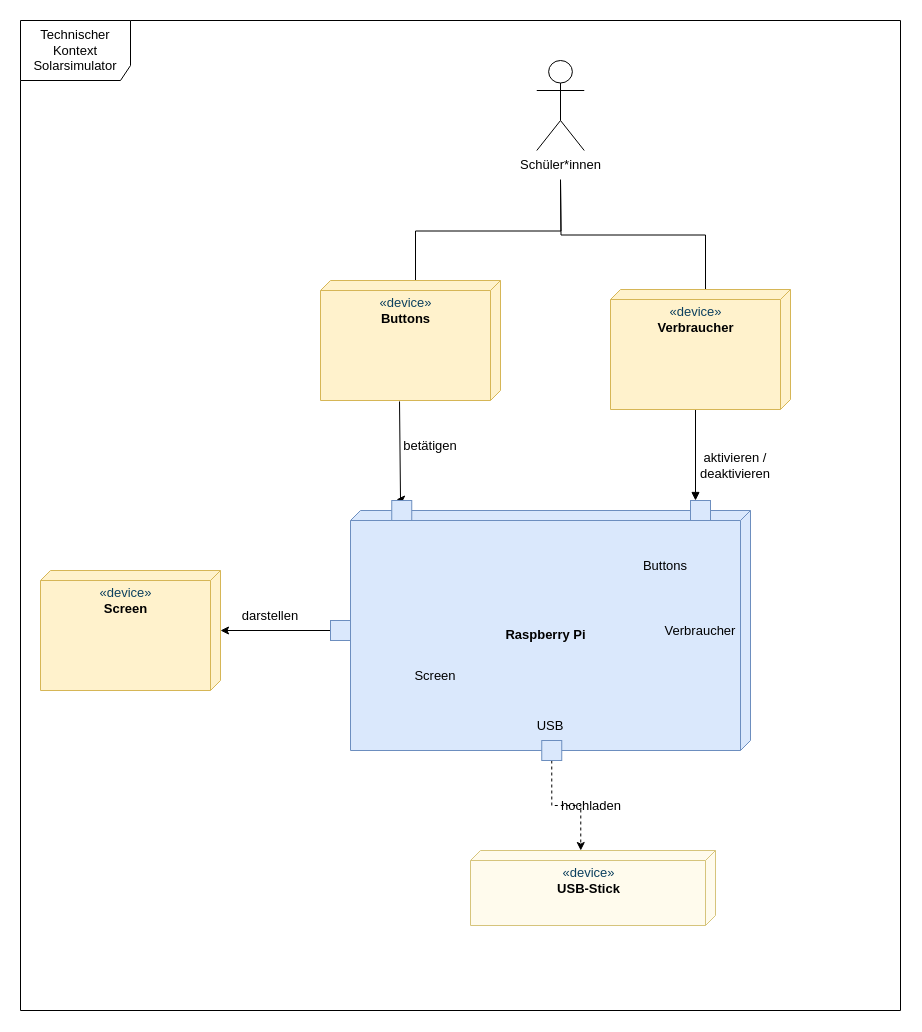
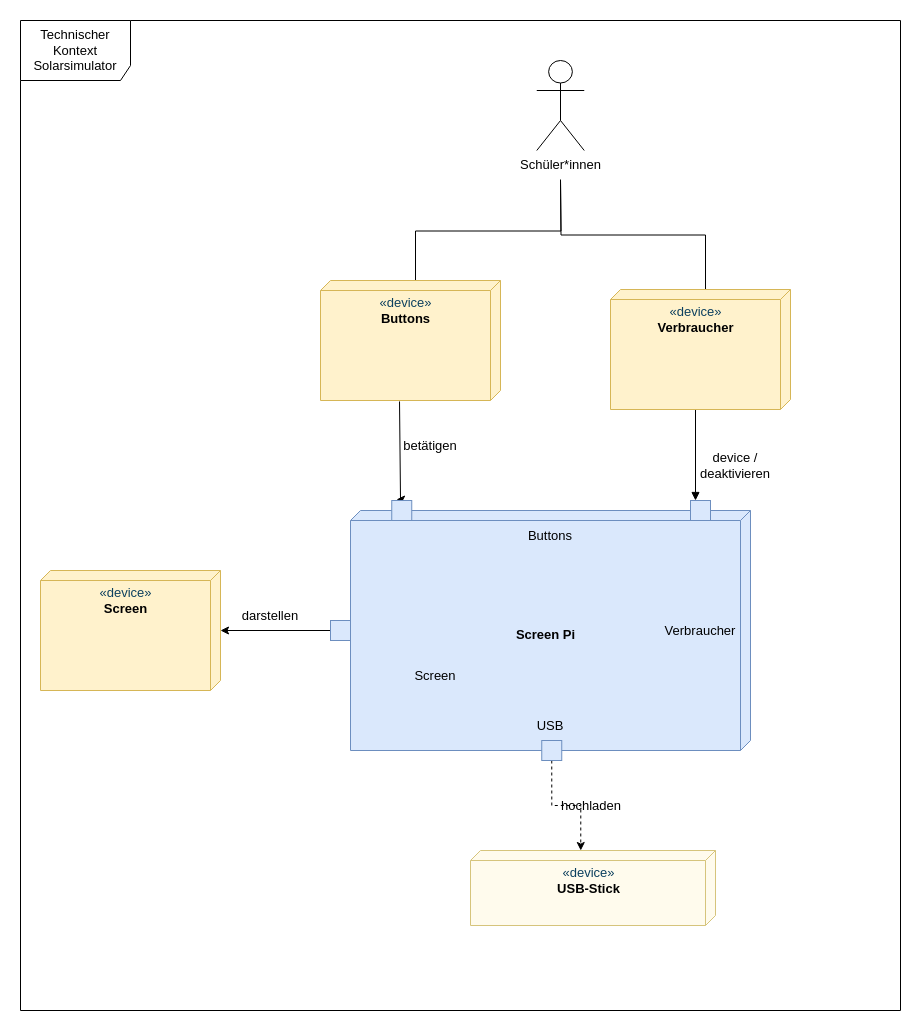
node "aktivieren / deaktivieren": label "aktivieren / deaktivieren" -> "device / deaktivieren"
node "Buttons": moved (666, 566) -> (551, 536)
node "Raspberry Pi": label "Raspberry Pi" -> "Screen Pi"
